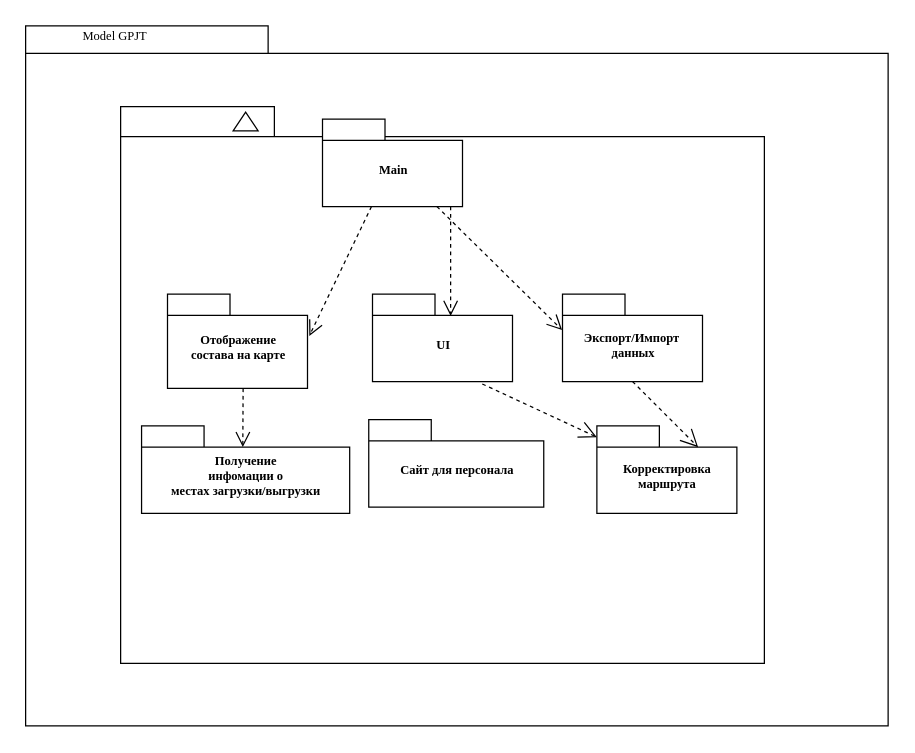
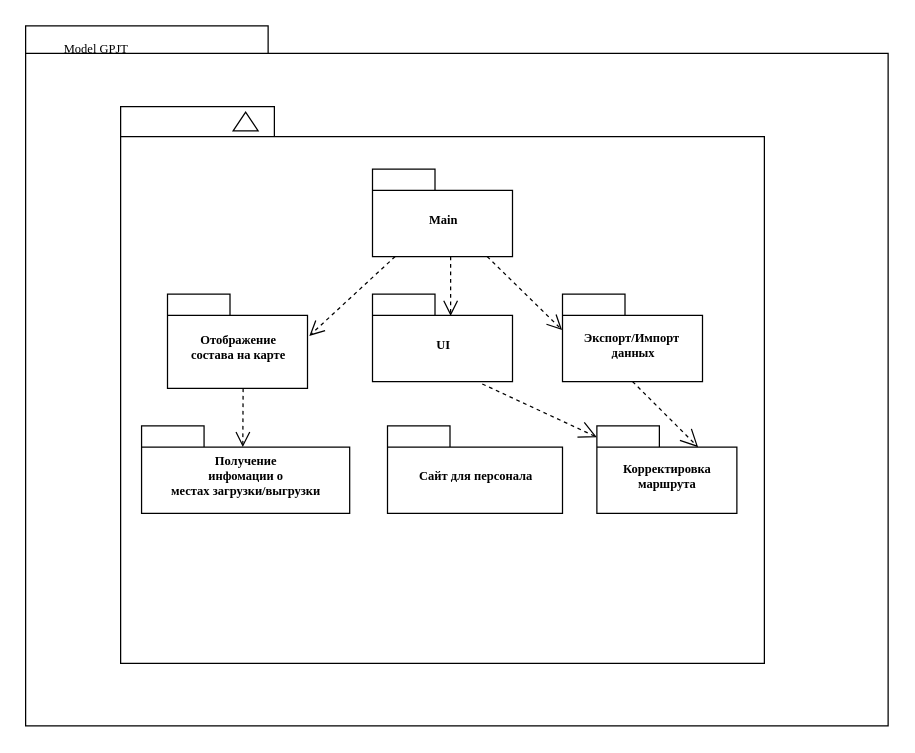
node "Model GPJT": moved (162, 38) -> (143, 51)
node "Main": moved (393, 163) -> (443, 213)
node "Сайт для персонала": moved (456, 463) -> (475, 469)
